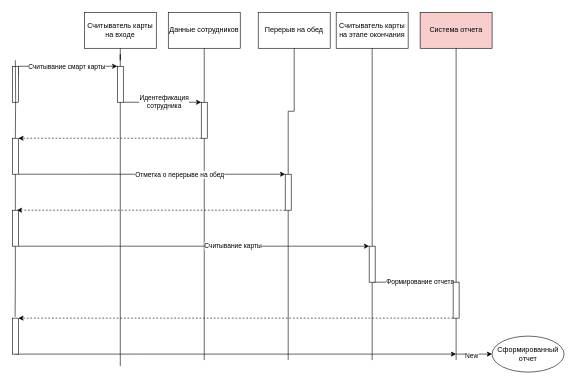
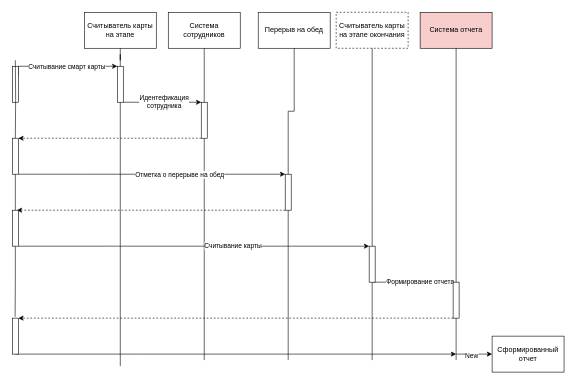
node "Считыватель карты на входе": label "Считыватель карты на входе" -> "Считыватель карты на этапе"
node "Данные сотрудников": label "Данные сотрудников" -> "Система сотрудников"
node "Считыватель карты на этапе окончания": style solid -> dashed
node "Сформированный отчет": shape ellipse -> rectangle
